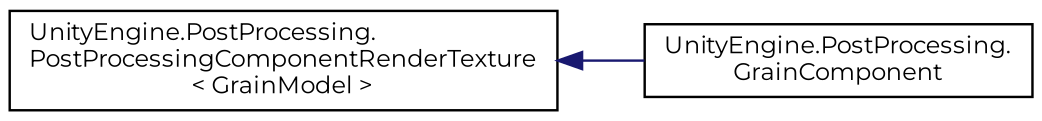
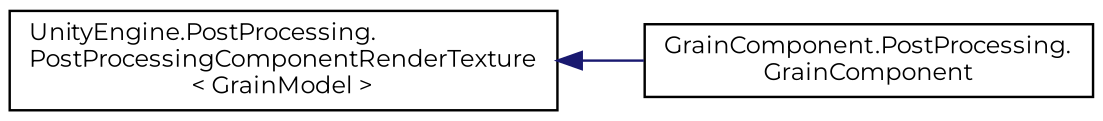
node "UnityEngine.PostProcessing. GrainComponent": label "UnityEngine.PostProcessing. GrainComponent" -> "GrainComponent.PostProcessing. GrainComponent"
